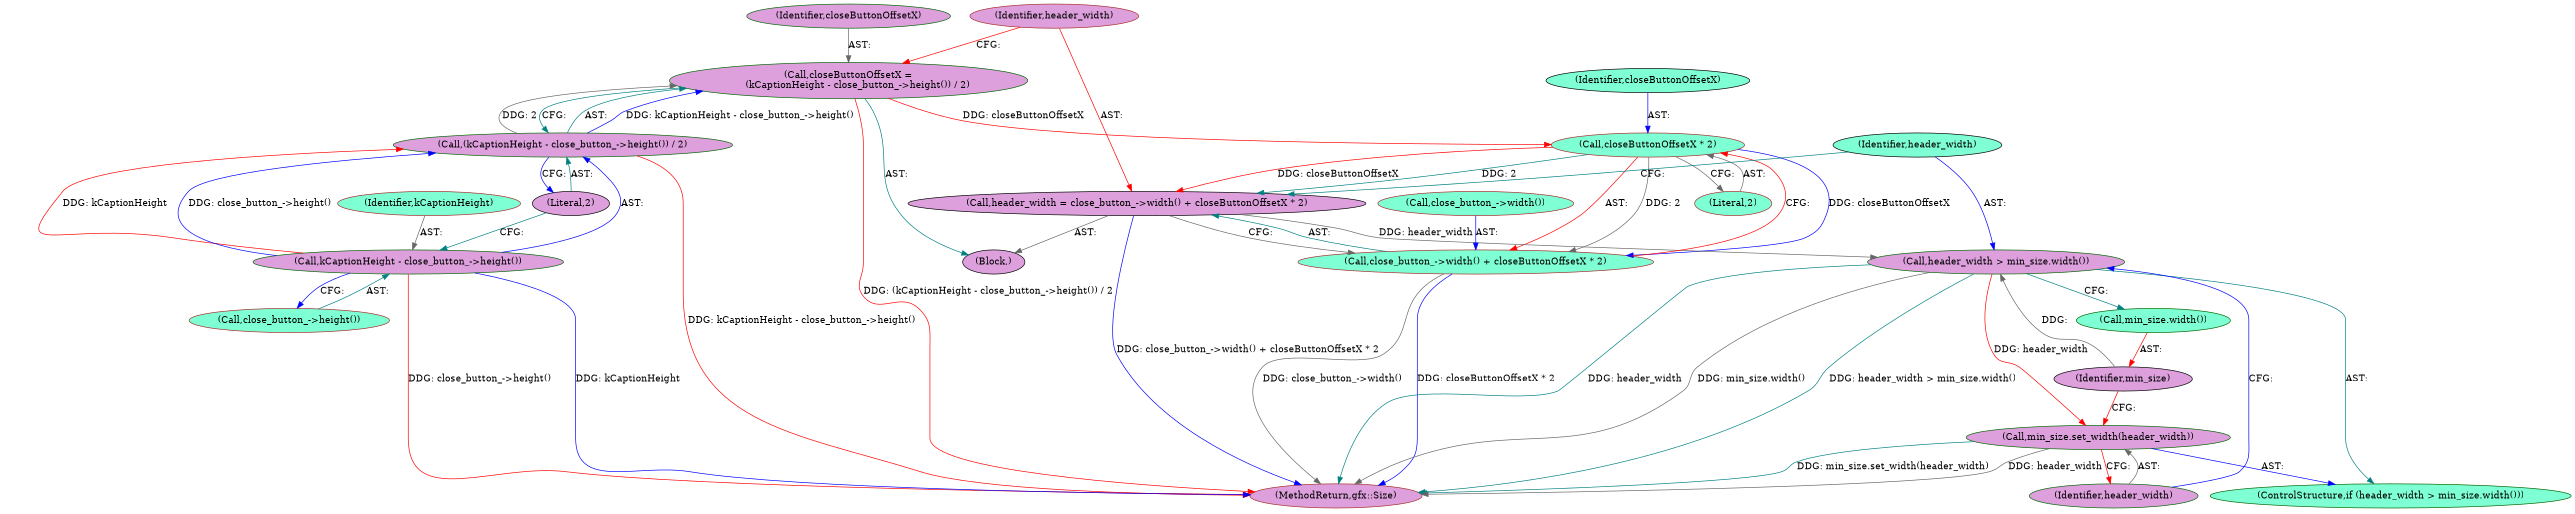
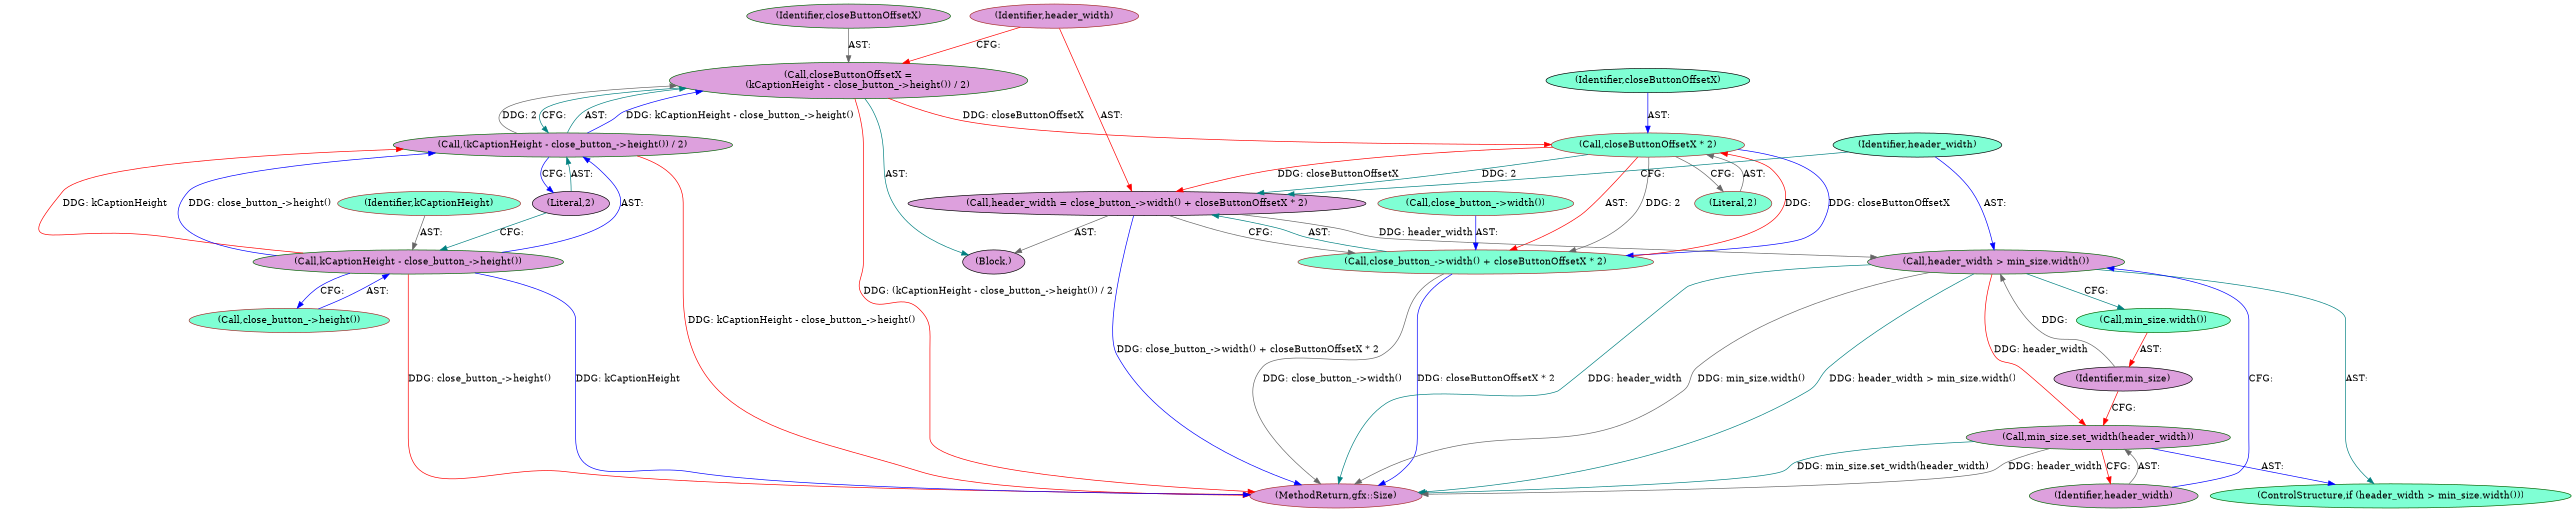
edge "(Call,close_button_->width() + closeButtonOffsetX * 2)" -> "(Call,closeButtonOffsetX * 2)": label "CFG: " -> "DDG: "
edge "(Call,close_button_->height())" -> "(Call,kCaptionHeight - close_button_->height())": color teal -> blue
